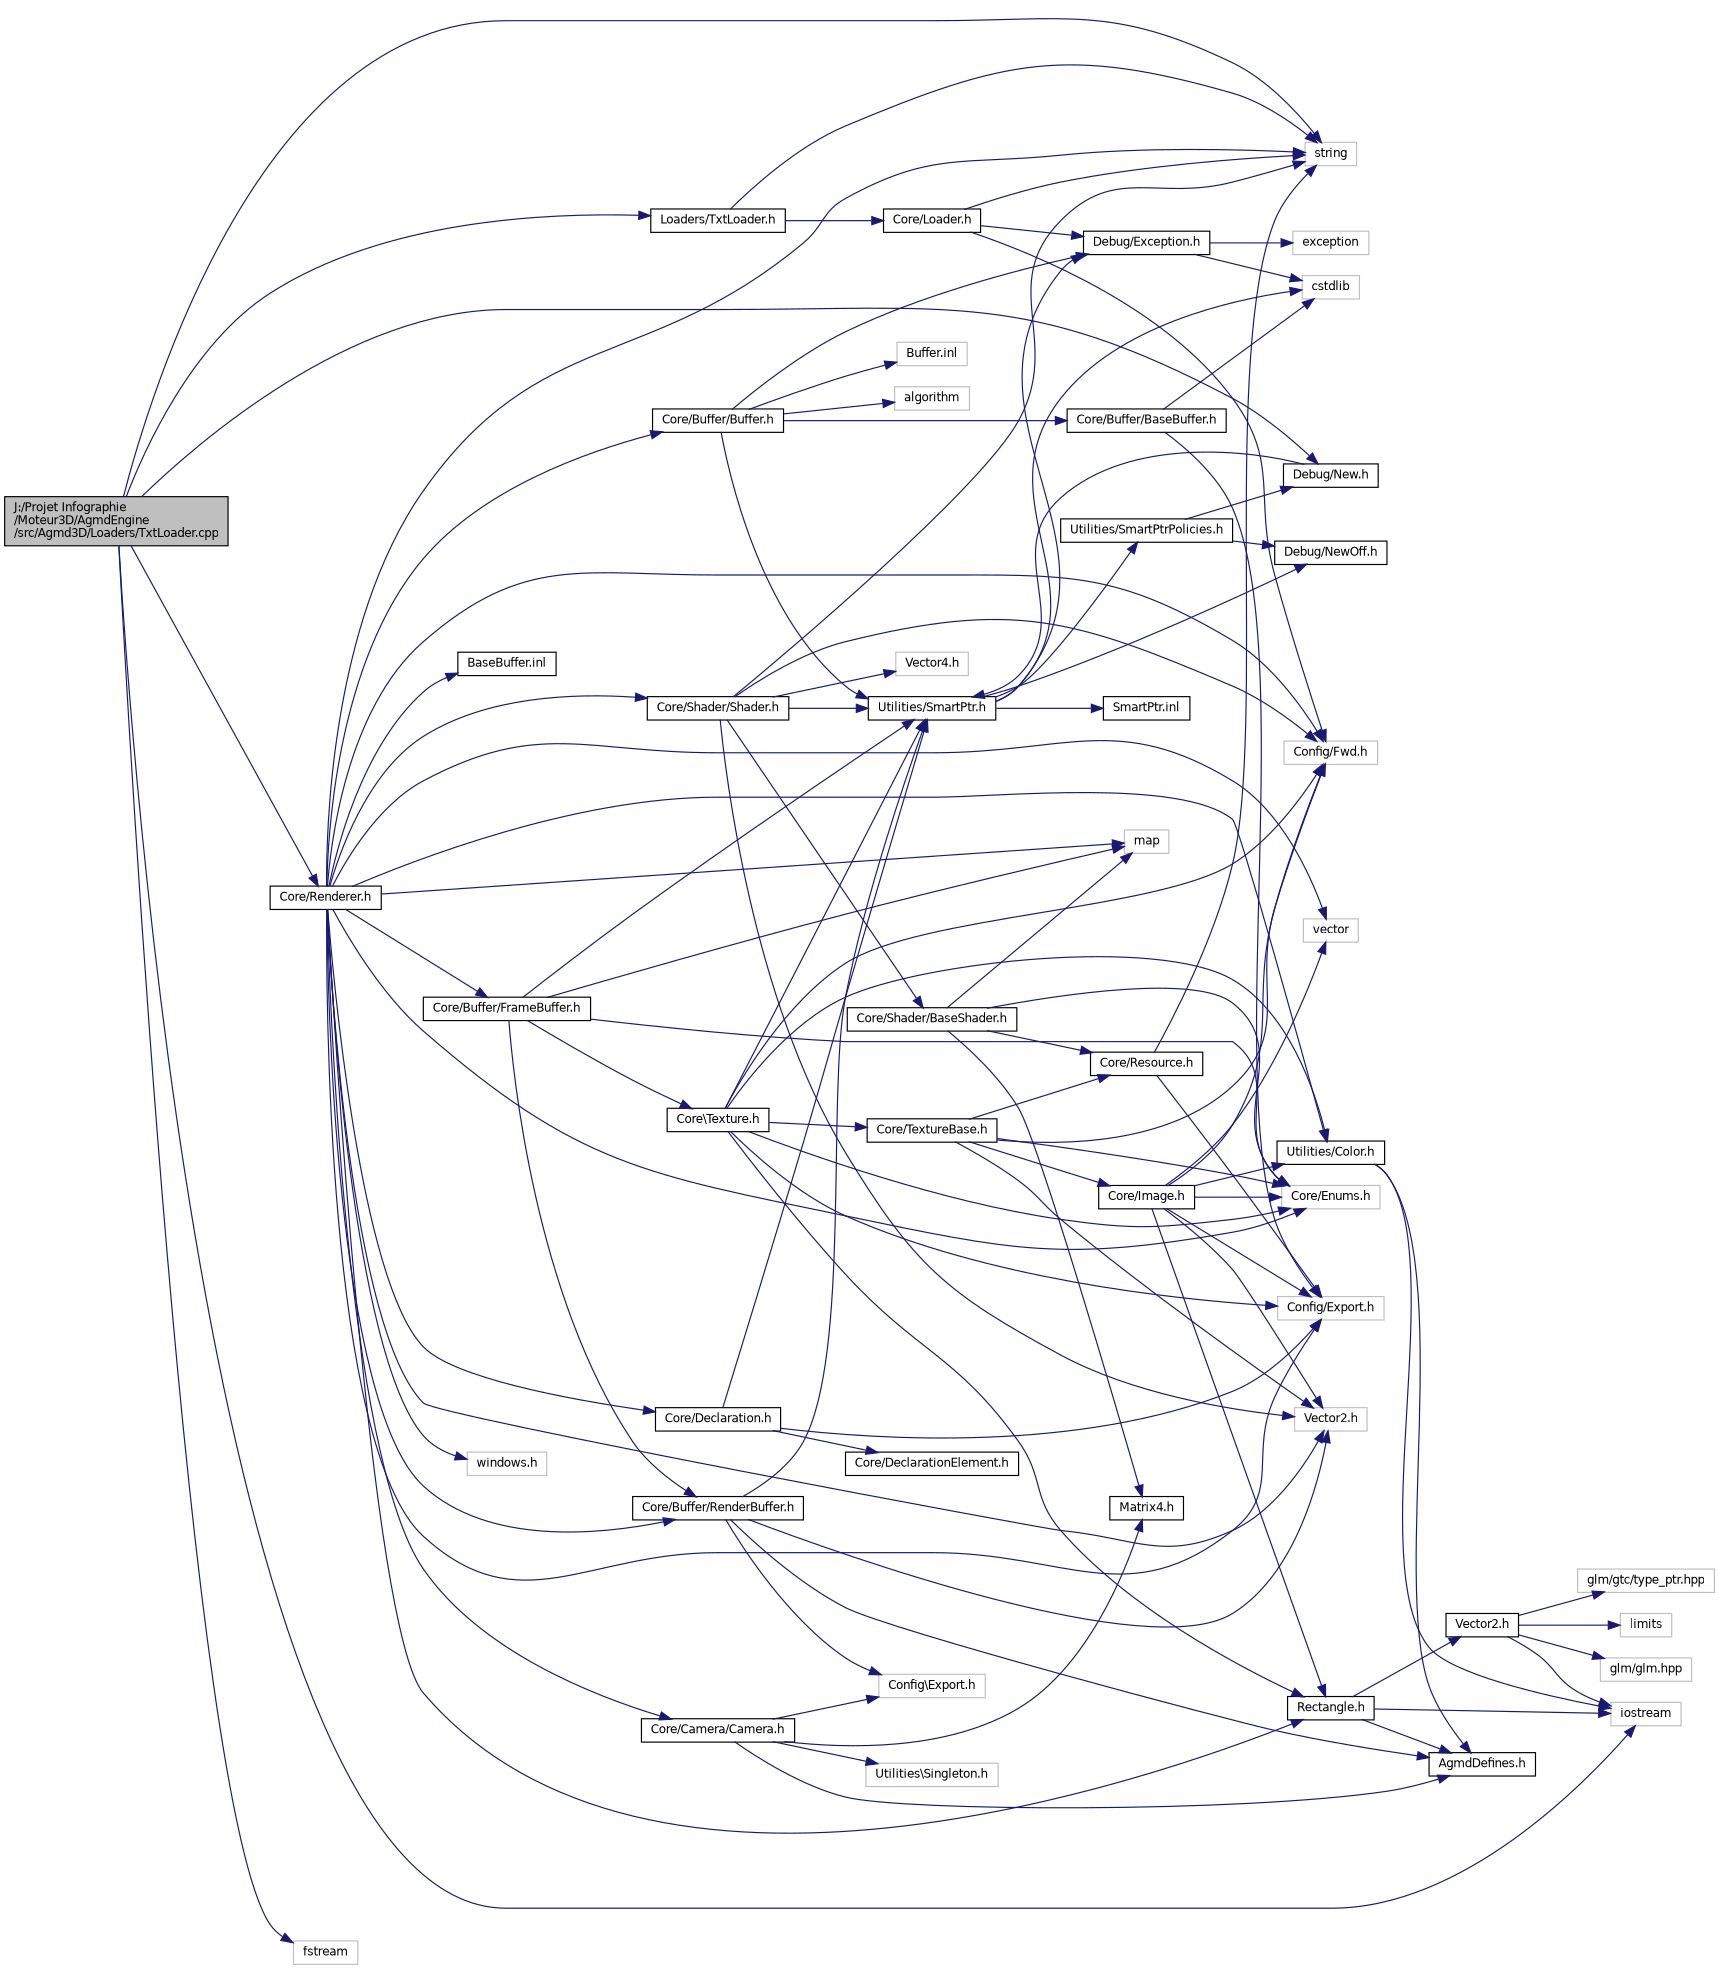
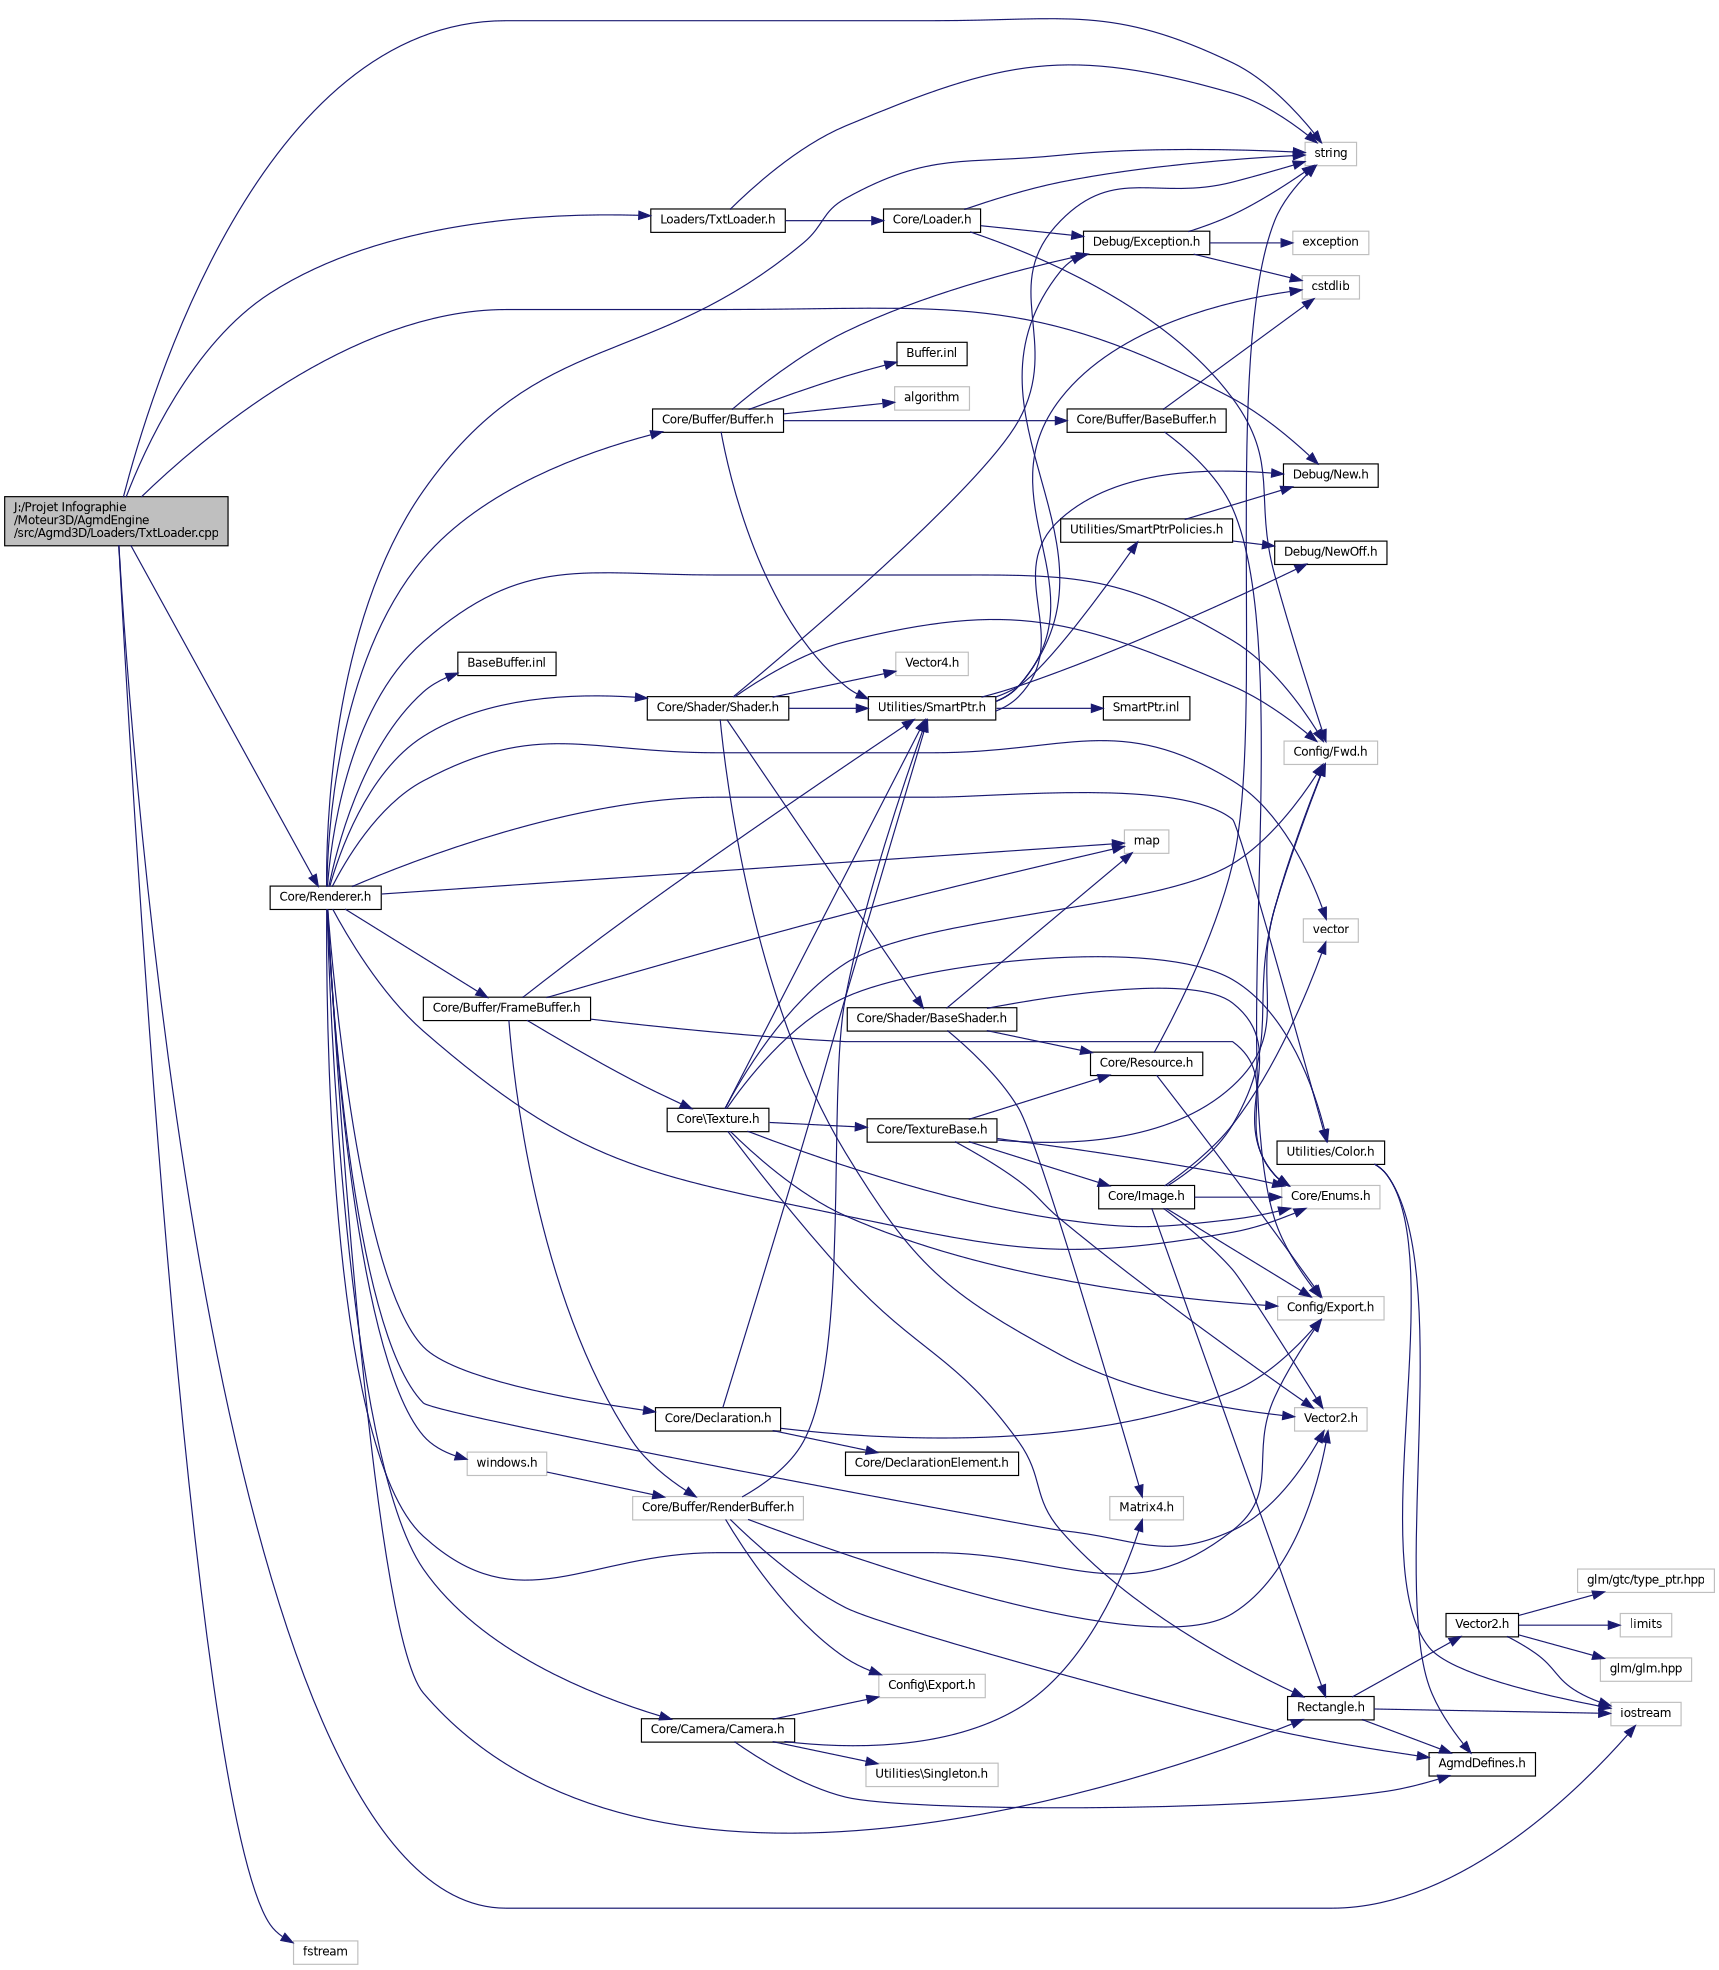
edge "Debug/Exception.h" -> "string": added
node "Buffer.inl": color grey75 -> black
edge "Debug/New.h" -> "Utilities/SmartPtr.h": reversed
edge "Core/Image.h" -> "Utilities/Color.h": removed
edge "Core/Renderer.h" -> "Core/Buffer/RenderBuffer.h": now "windows.h" -> "Core/Buffer/RenderBuffer.h"
node "Core/Buffer/RenderBuffer.h": color black -> grey75
node "Matrix4.h": color black -> grey75
